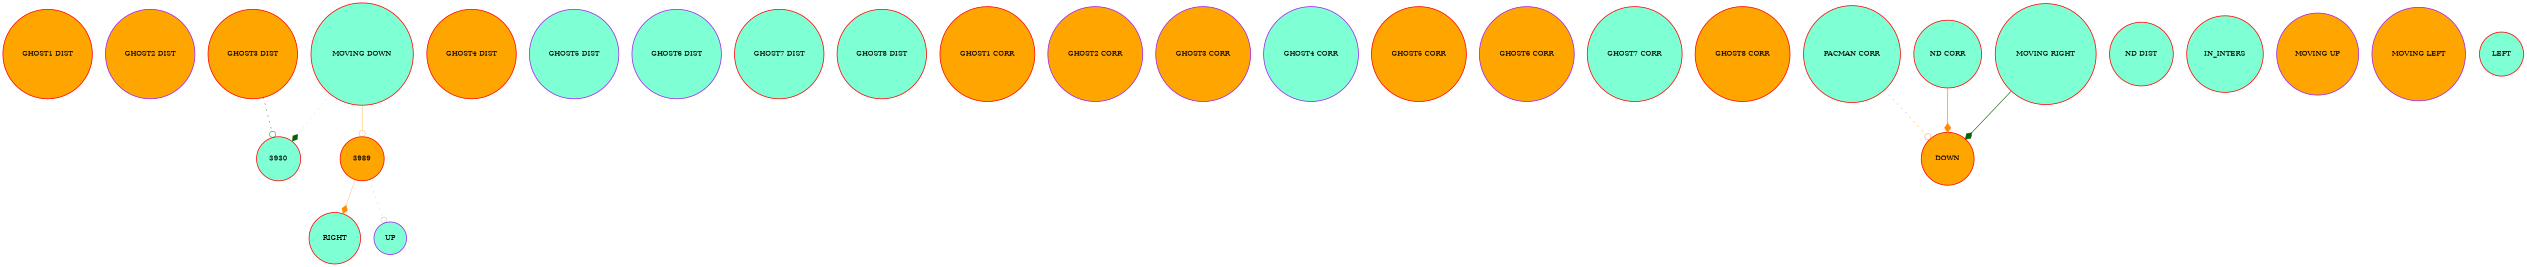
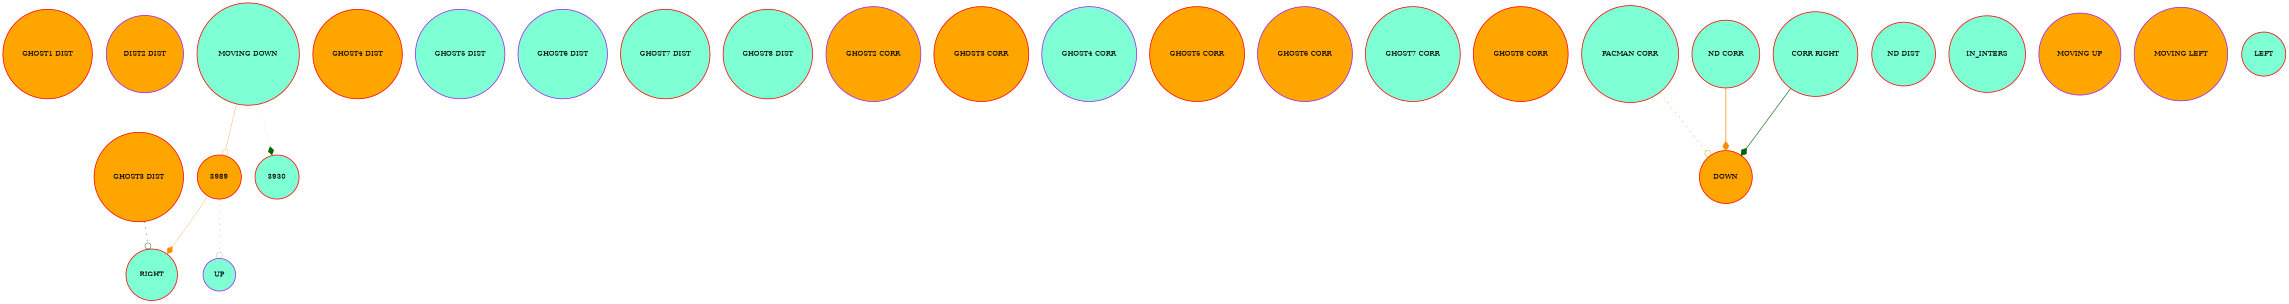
node "GHOST2 DIST": label "GHOST2 DIST" -> "DIST2 DIST"
node "GHOST1 CORR": removed
node "GHOST3 CORR": color purple -> red
node "MOVING RIGHT": label "MOVING RIGHT" -> "CORR RIGHT"
edge "GHOST3 DIST" -> "3930": now "GHOST3 DIST" -> "RIGHT"
